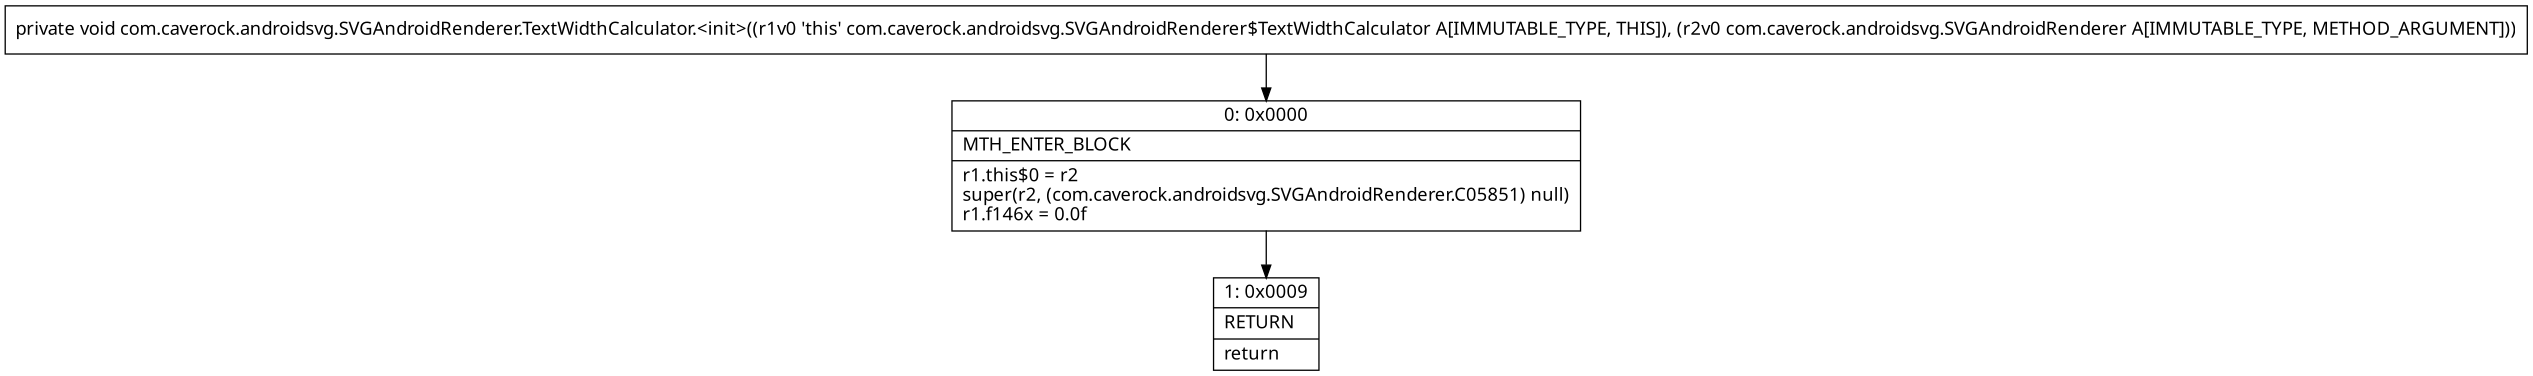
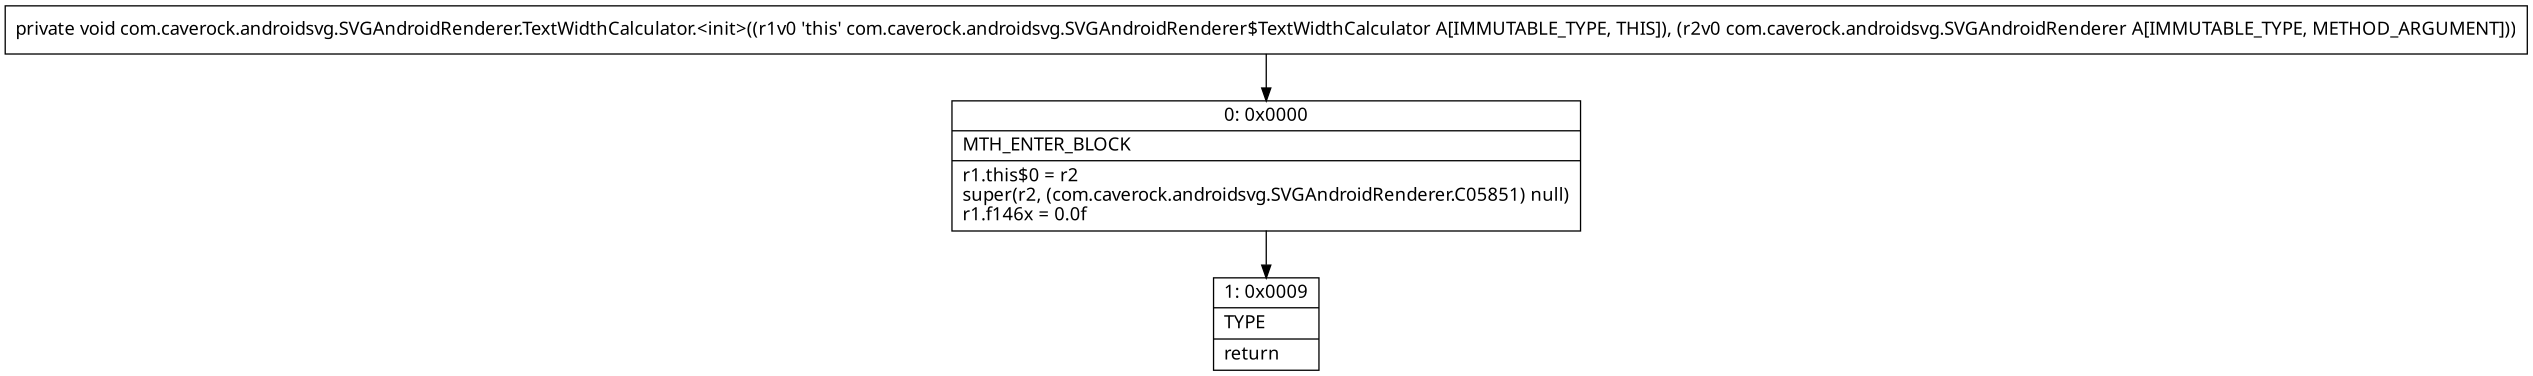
node "1: 0x0009": text "RETURN" -> "TYPE"
